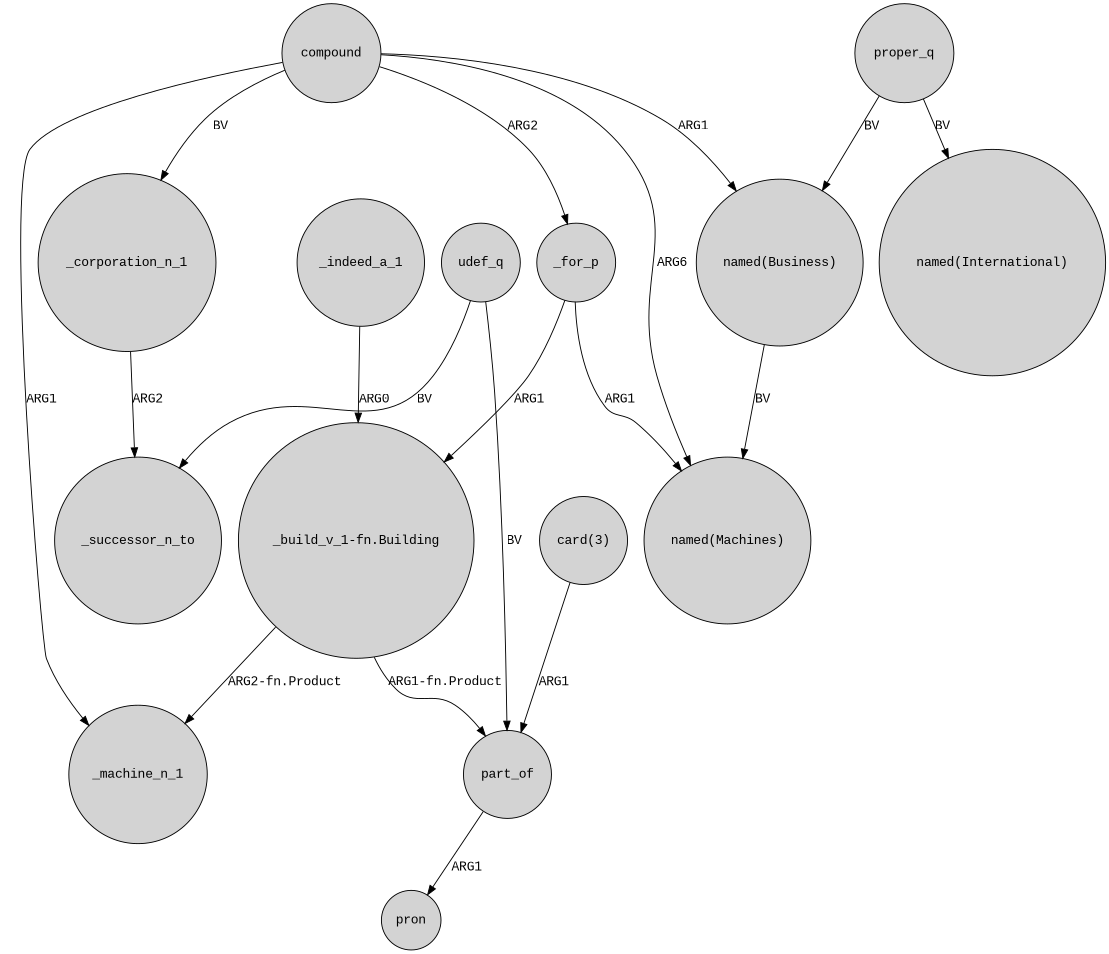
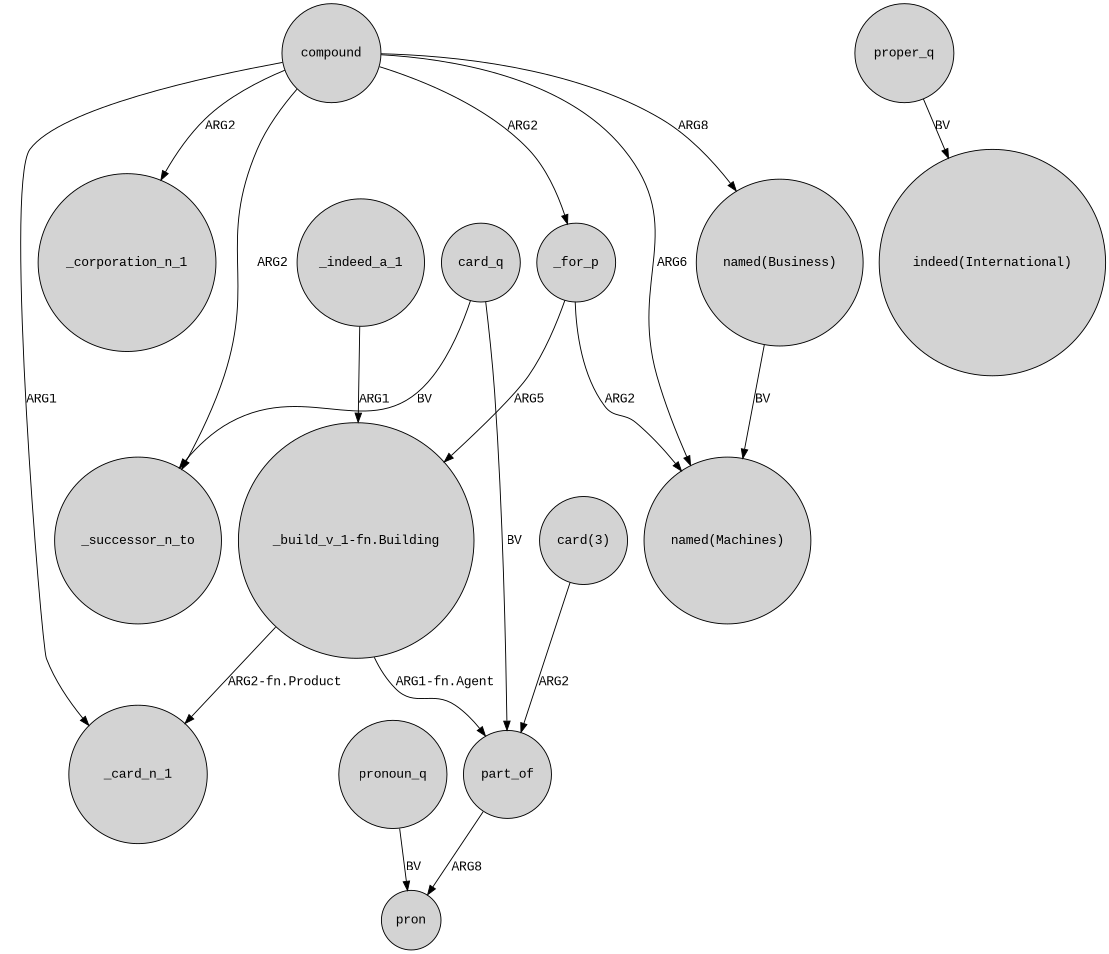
edge "compound" -> "_corporation_n_1": label "BV" -> "ARG2"
edge "compound" -> "named(Business)": label "ARG1" -> "ARG8"
edge "proper_q" -> "named(Business)": removed, label "BV"
node "udef_q": label "udef_q" -> "card_q"
node "named(International)": label "named(International)" -> "indeed(International)"
edge "_indeed_a_1" -> "_build_v_1-fn.Building": label "ARG0" -> "ARG1"
edge "_for_p" -> "_build_v_1-fn.Building": label "ARG1" -> "ARG5"
edge "_for_p" -> "named(Machines)": label "ARG1" -> "ARG2"
edge "_corporation_n_1" -> "_successor_n_to": now "compound" -> "_successor_n_to"
edge "_build_v_1-fn.Building" -> "part_of": label "ARG1-fn.Product" -> "ARG1-fn.Agent"
edge "card(3)" -> "part_of": label "ARG1" -> "ARG2"
node "_machine_n_1": label "_machine_n_1" -> "_card_n_1"
node "pronoun_q": added
edge "part_of" -> "pron": label "ARG1" -> "ARG8"
